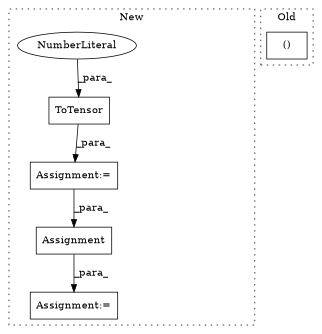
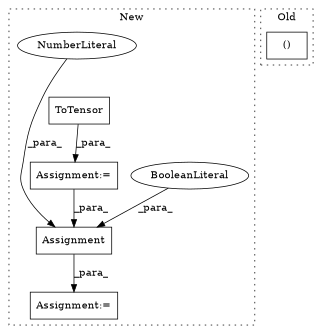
edge "NumberLiteral" -> "ToTensor": now "NumberLiteral" -> "Assignment"
node "BooleanLiteral": added
